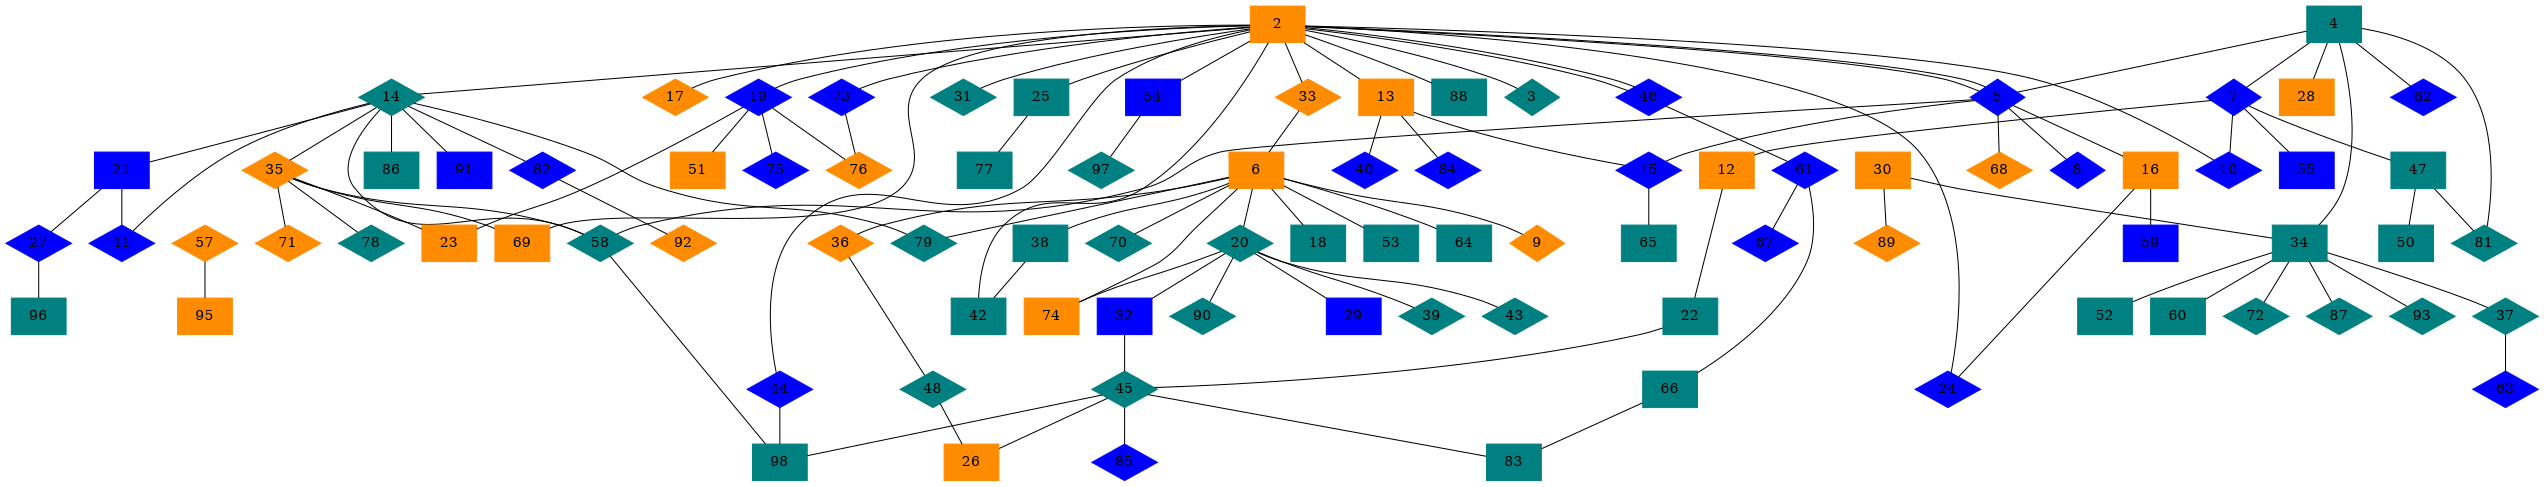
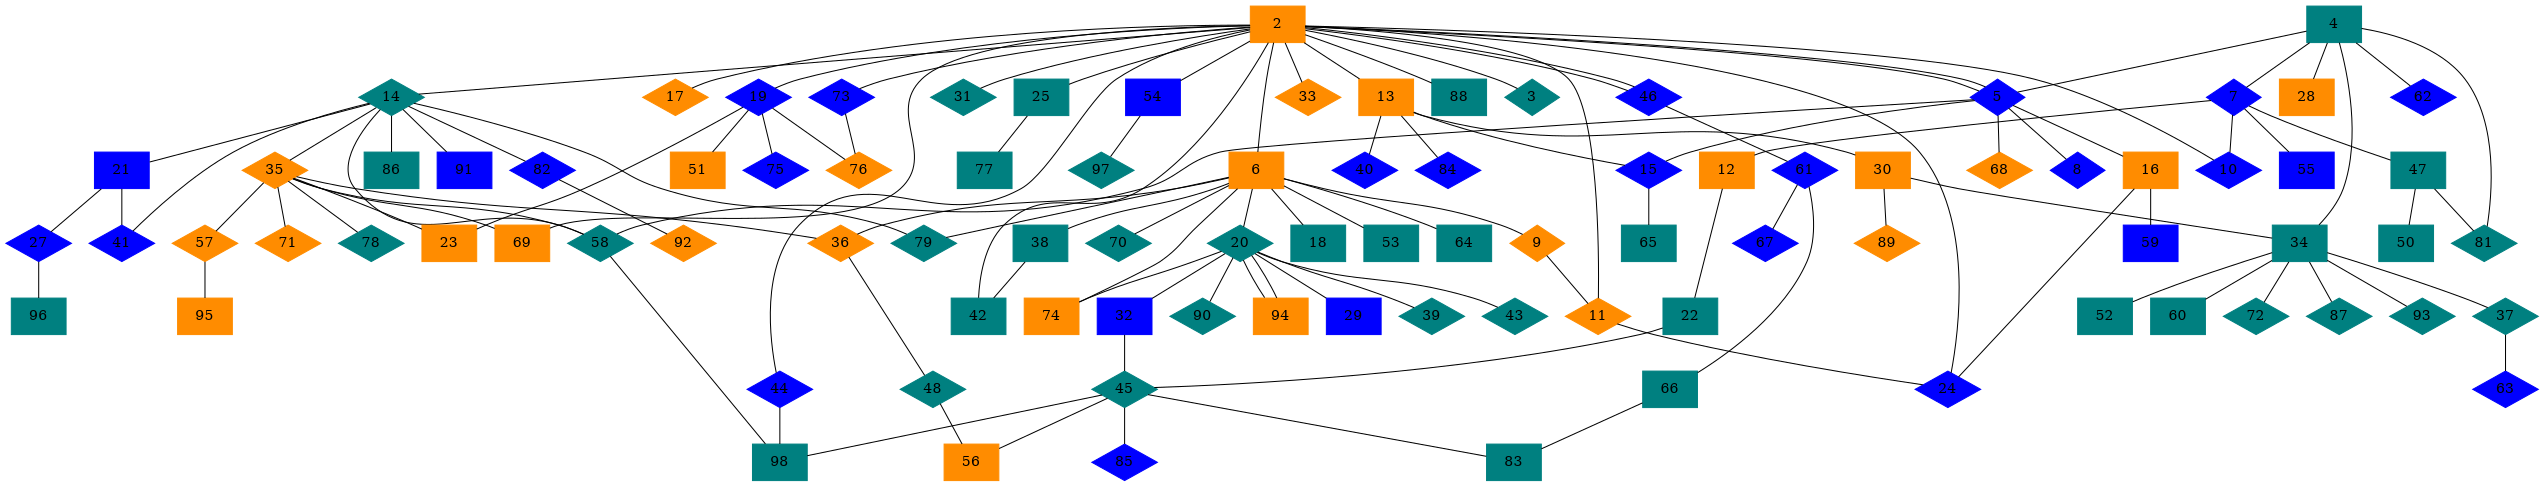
edge "33" -- "6": now "2" -- "6"
edge "13" -- "30": added
edge "35" -- "57": added
edge "35" -- "36": added
node "94": added
node "11": added
node "26": label "26" -> "56"
